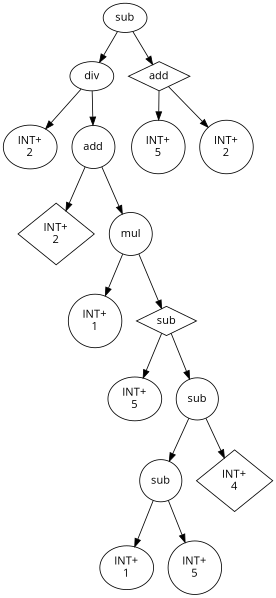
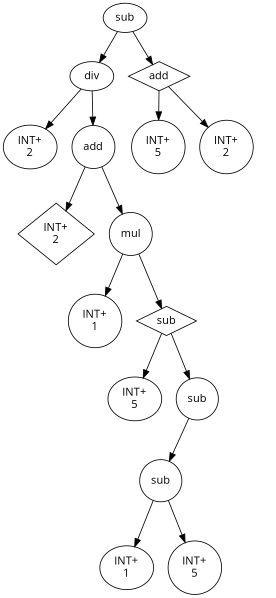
node "INT+ 4": removed
